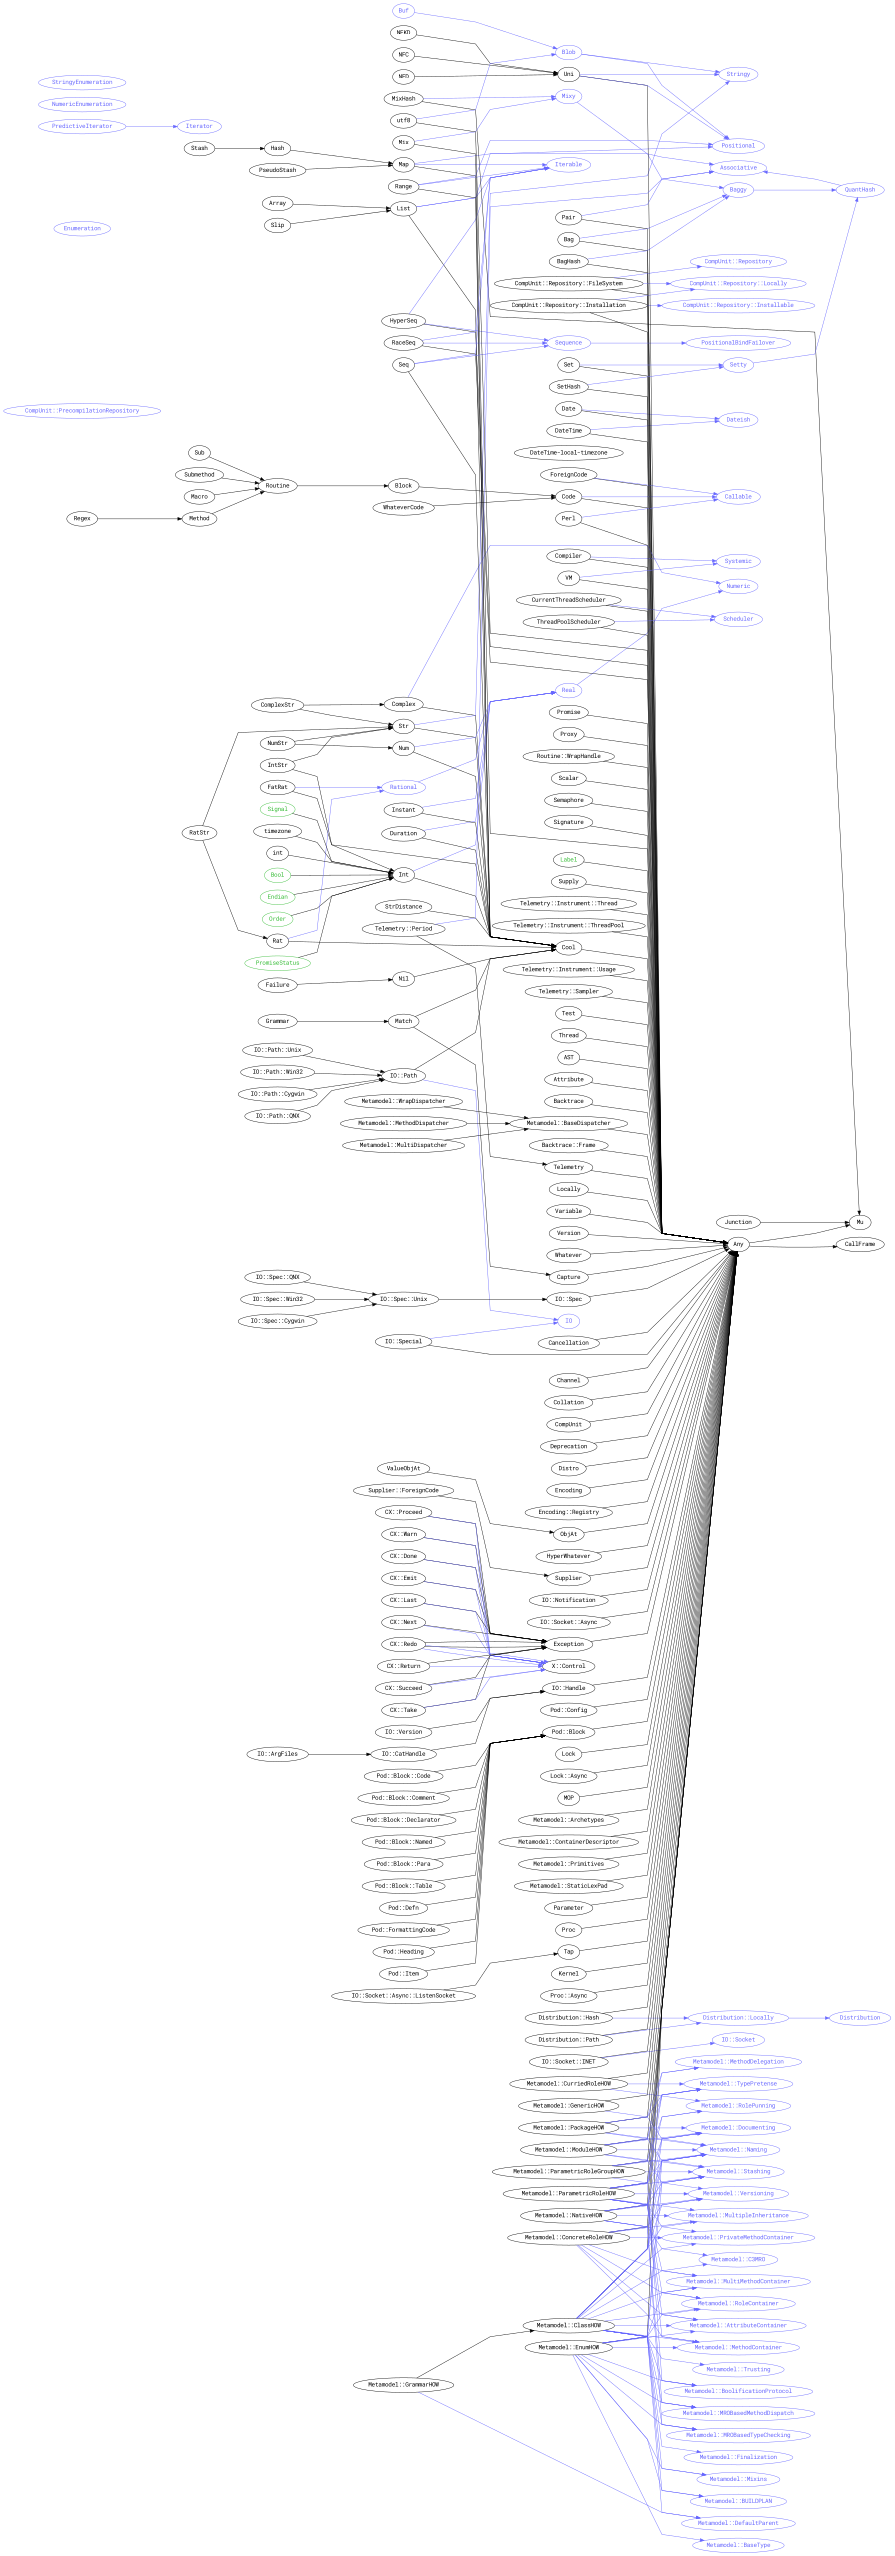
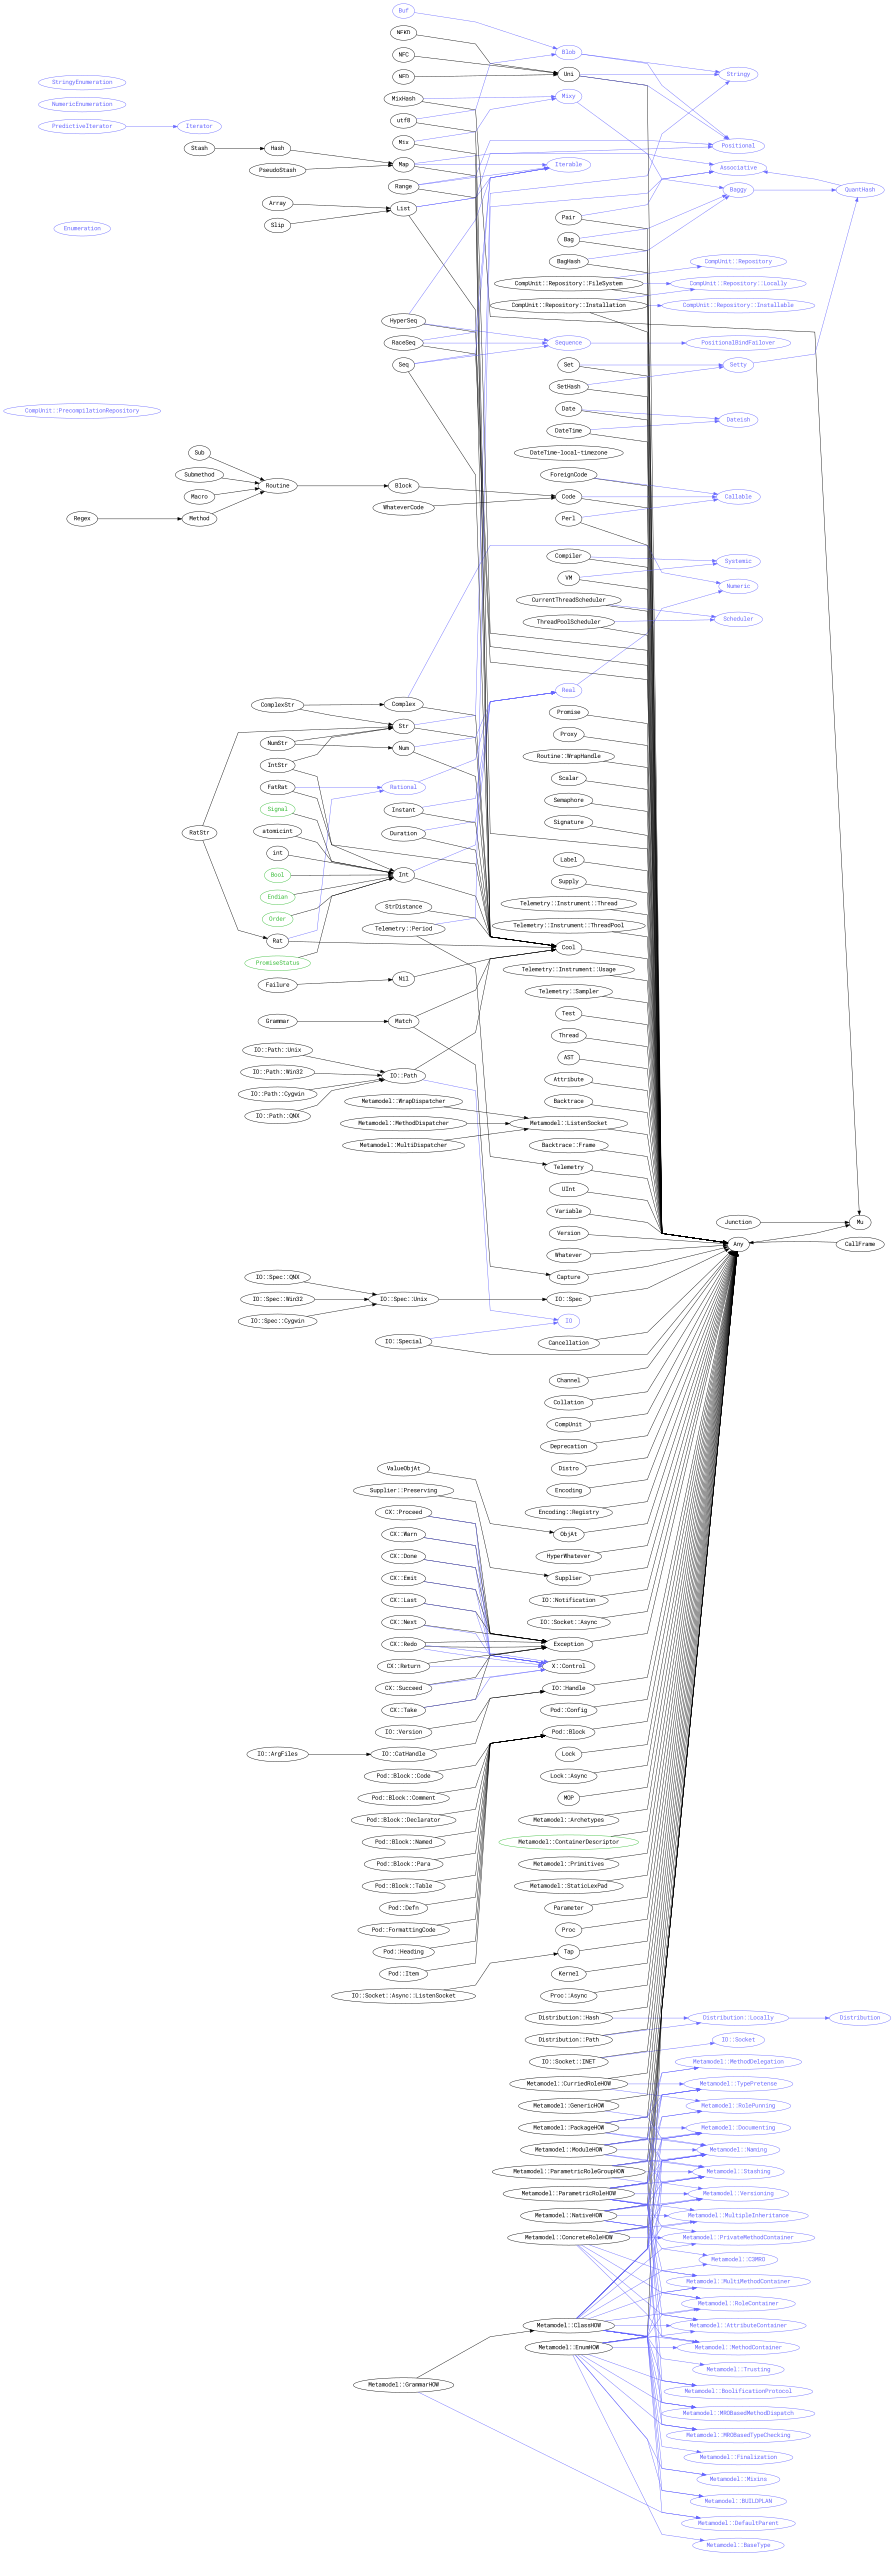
node "timezone": label "timezone" -> "atomicint"
node "Label": fontcolor #33bb33 -> #000000
node "Metamodel::BaseDispatcher": label "Metamodel::BaseDispatcher" -> "Metamodel::ListenSocket"
node "Locally": label "Locally" -> "UInt"
edge "Any" -> "CallFrame": reversed
node "Supplier::ForeignCode": label "Supplier::ForeignCode" -> "Supplier::Preserving"
node "Metamodel::ContainerDescriptor": color #000000 -> #33bb33
